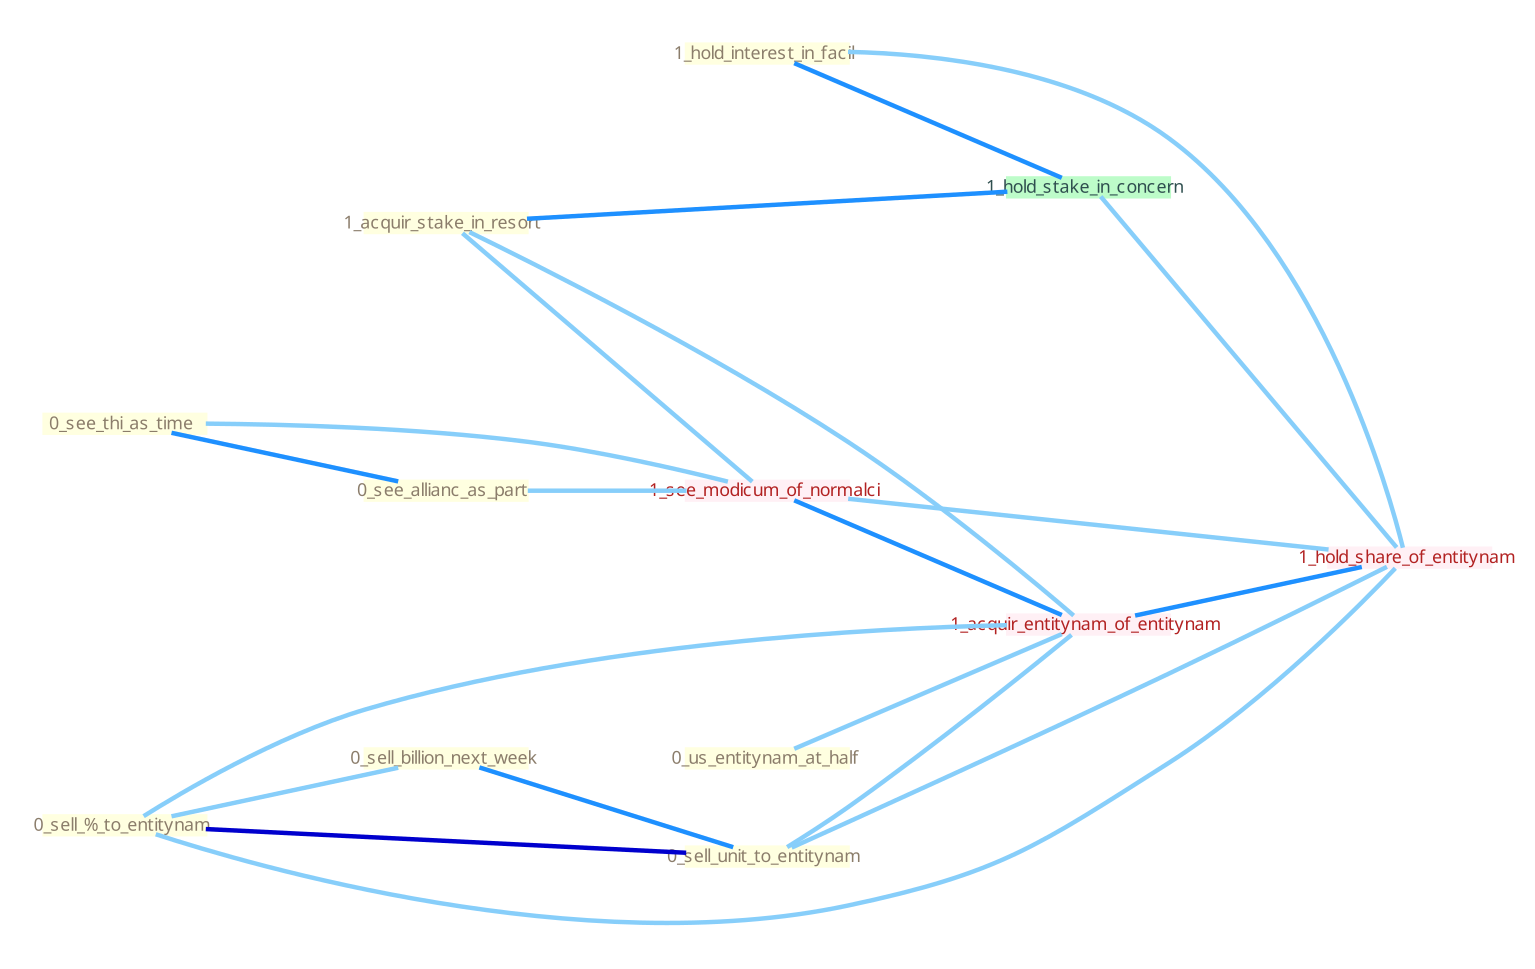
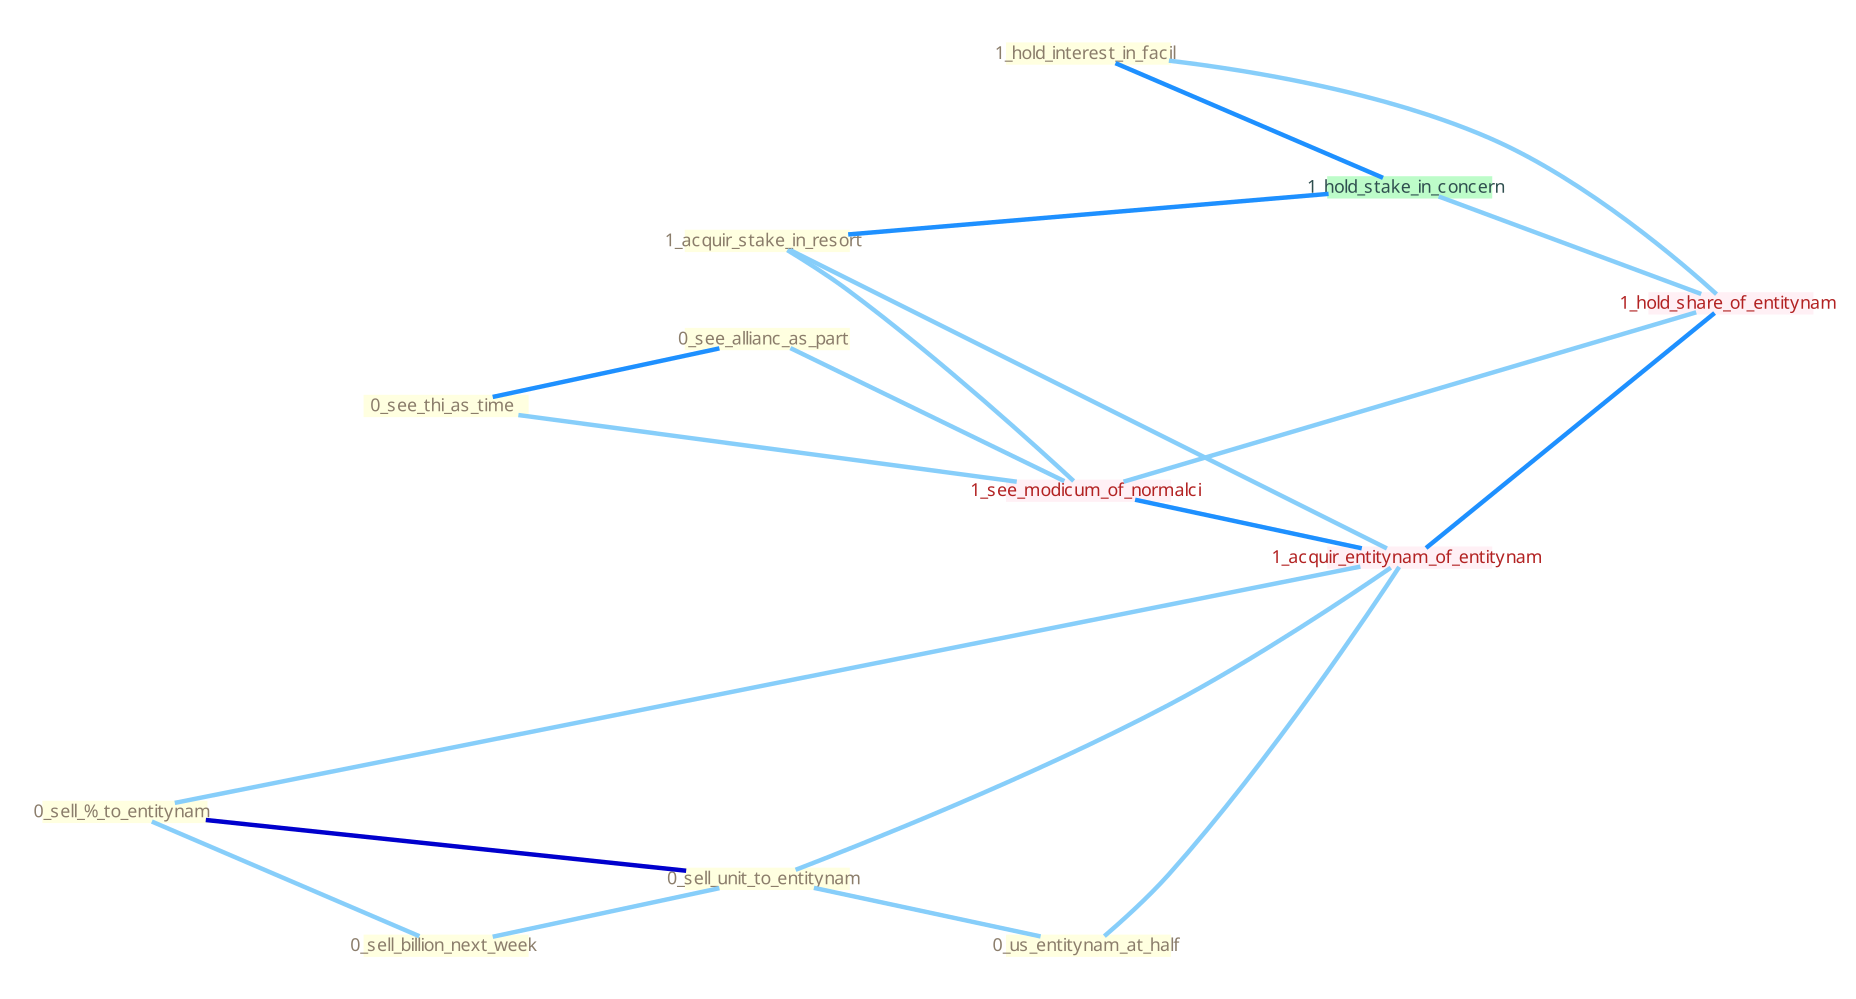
edge "1_hold_share_of_entitynam" -- "0_sell_unit_to_entitynam": now "0_us_entitynam_at_half" -- "0_sell_unit_to_entitynam"
edge "0_sell_billion_next_week" -- "0_sell_unit_to_entitynam": color #1e90ff -> #87cefa
edge "1_hold_share_of_entitynam" -- "0_sell_%_to_entitynam": removed
